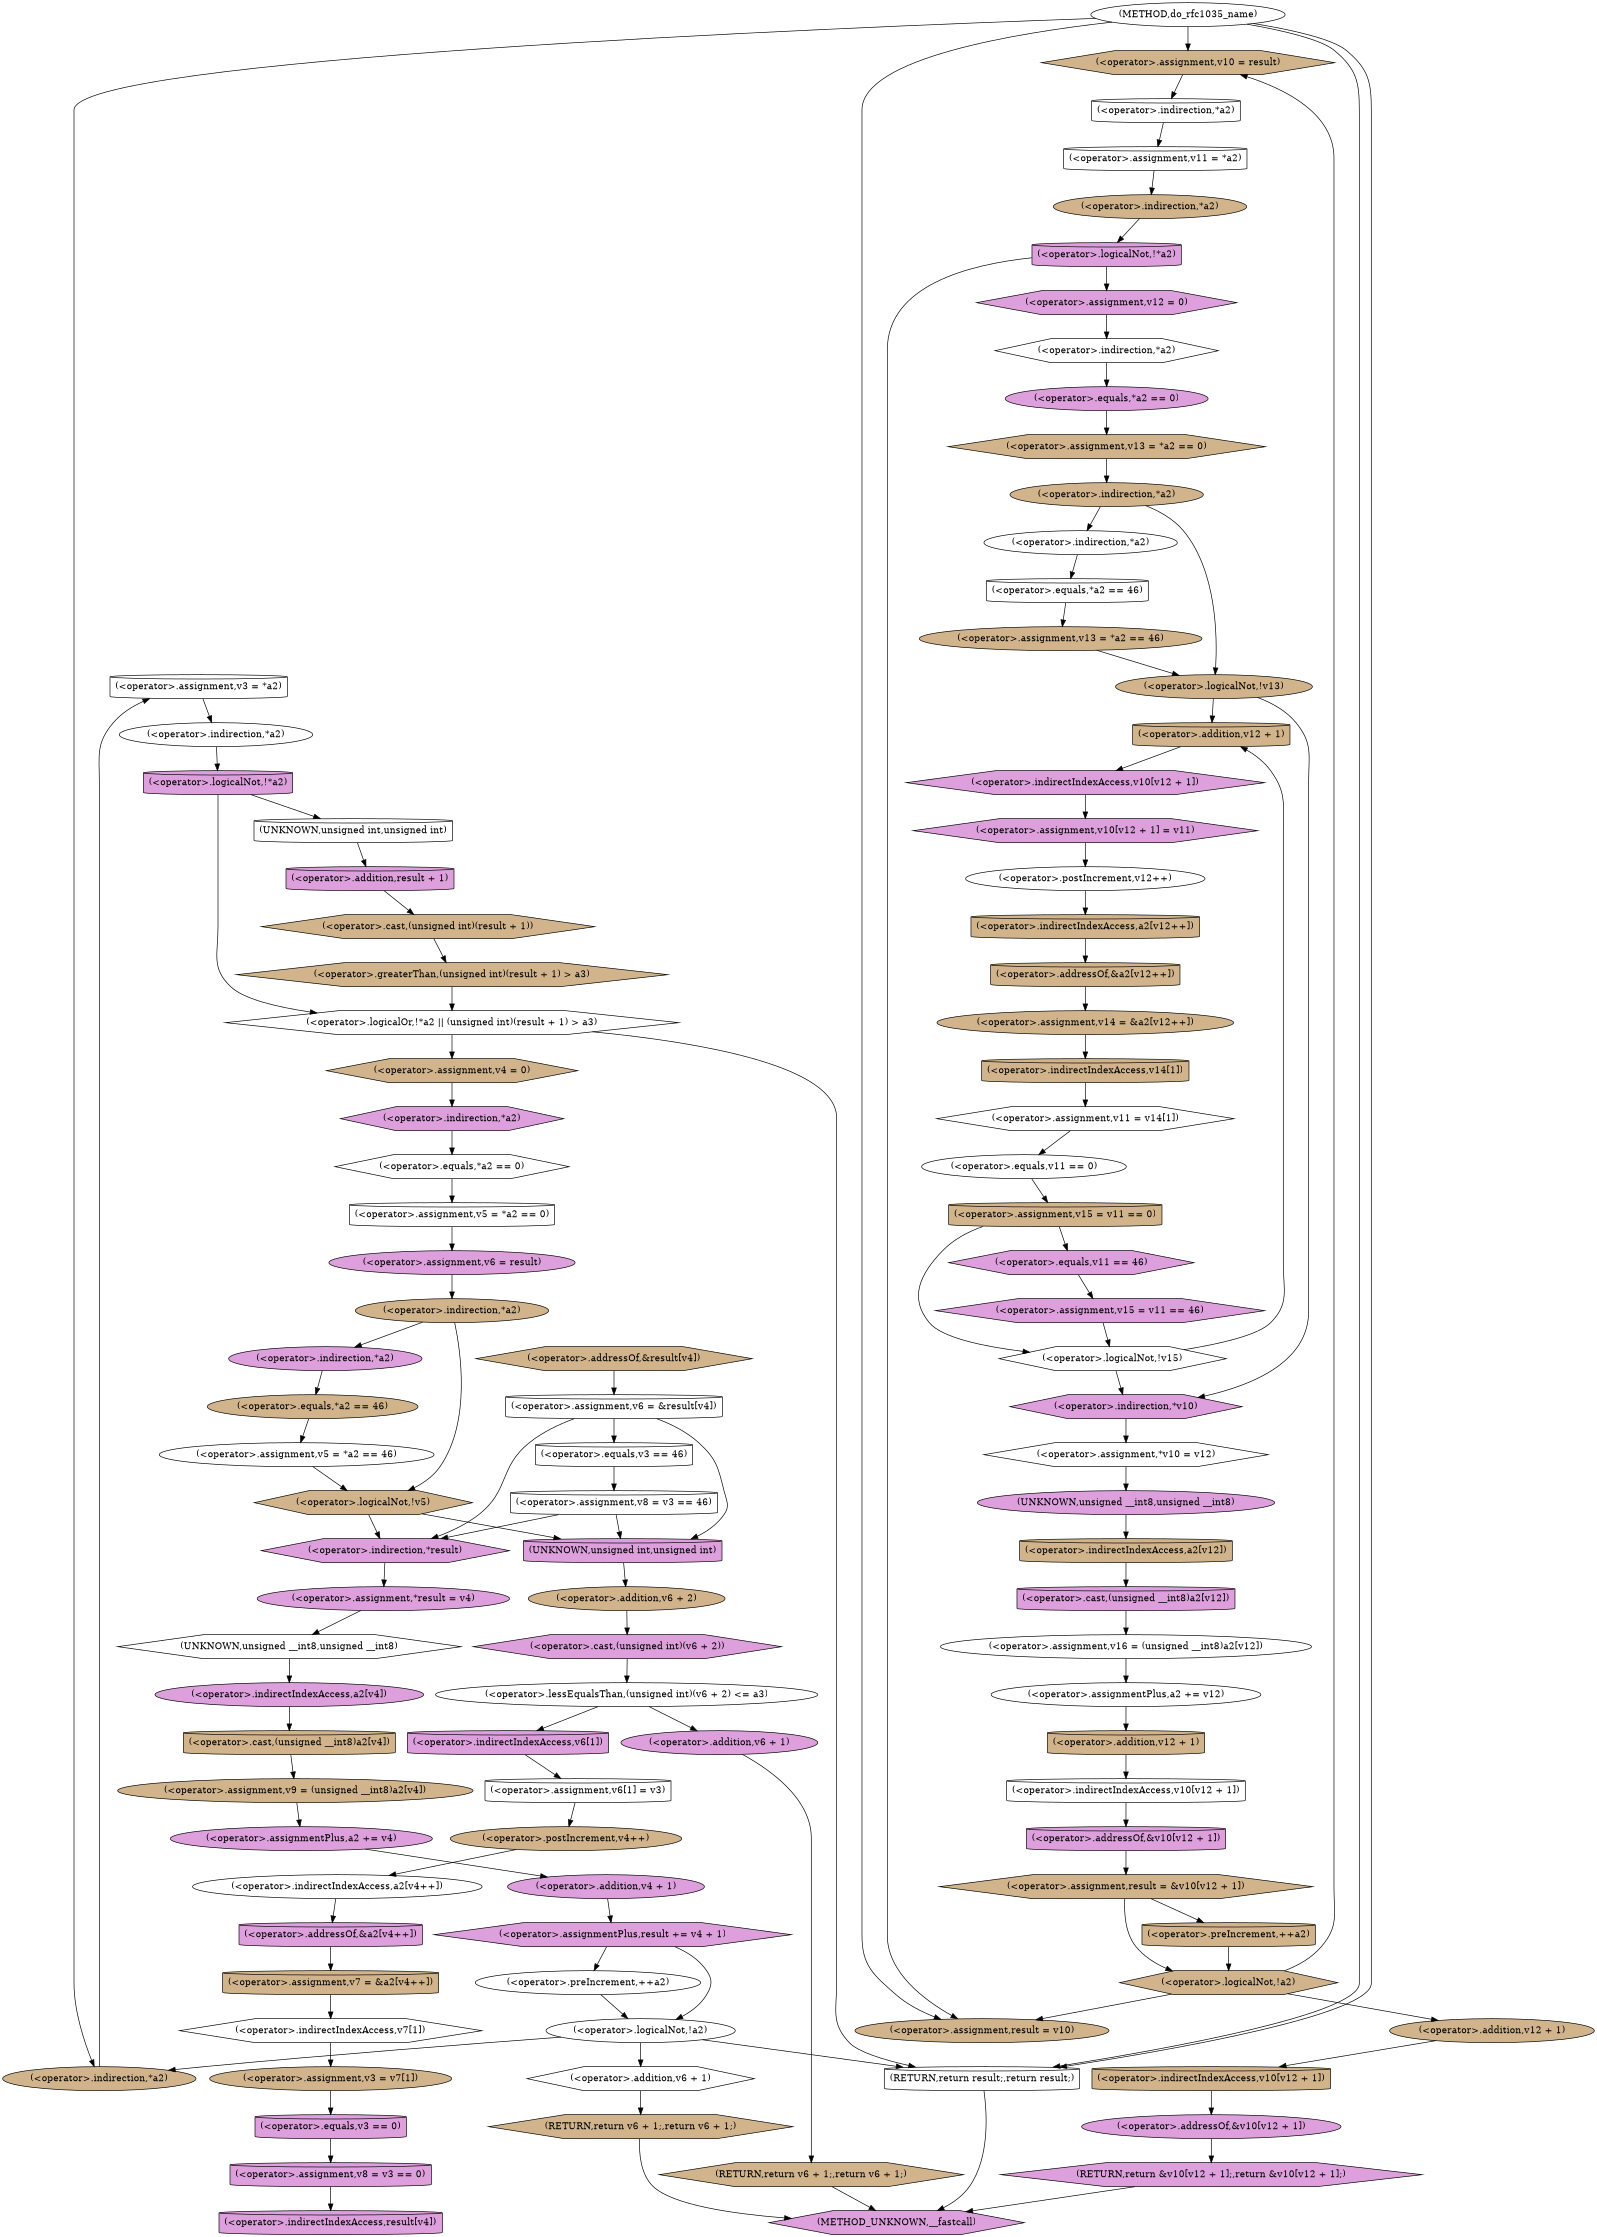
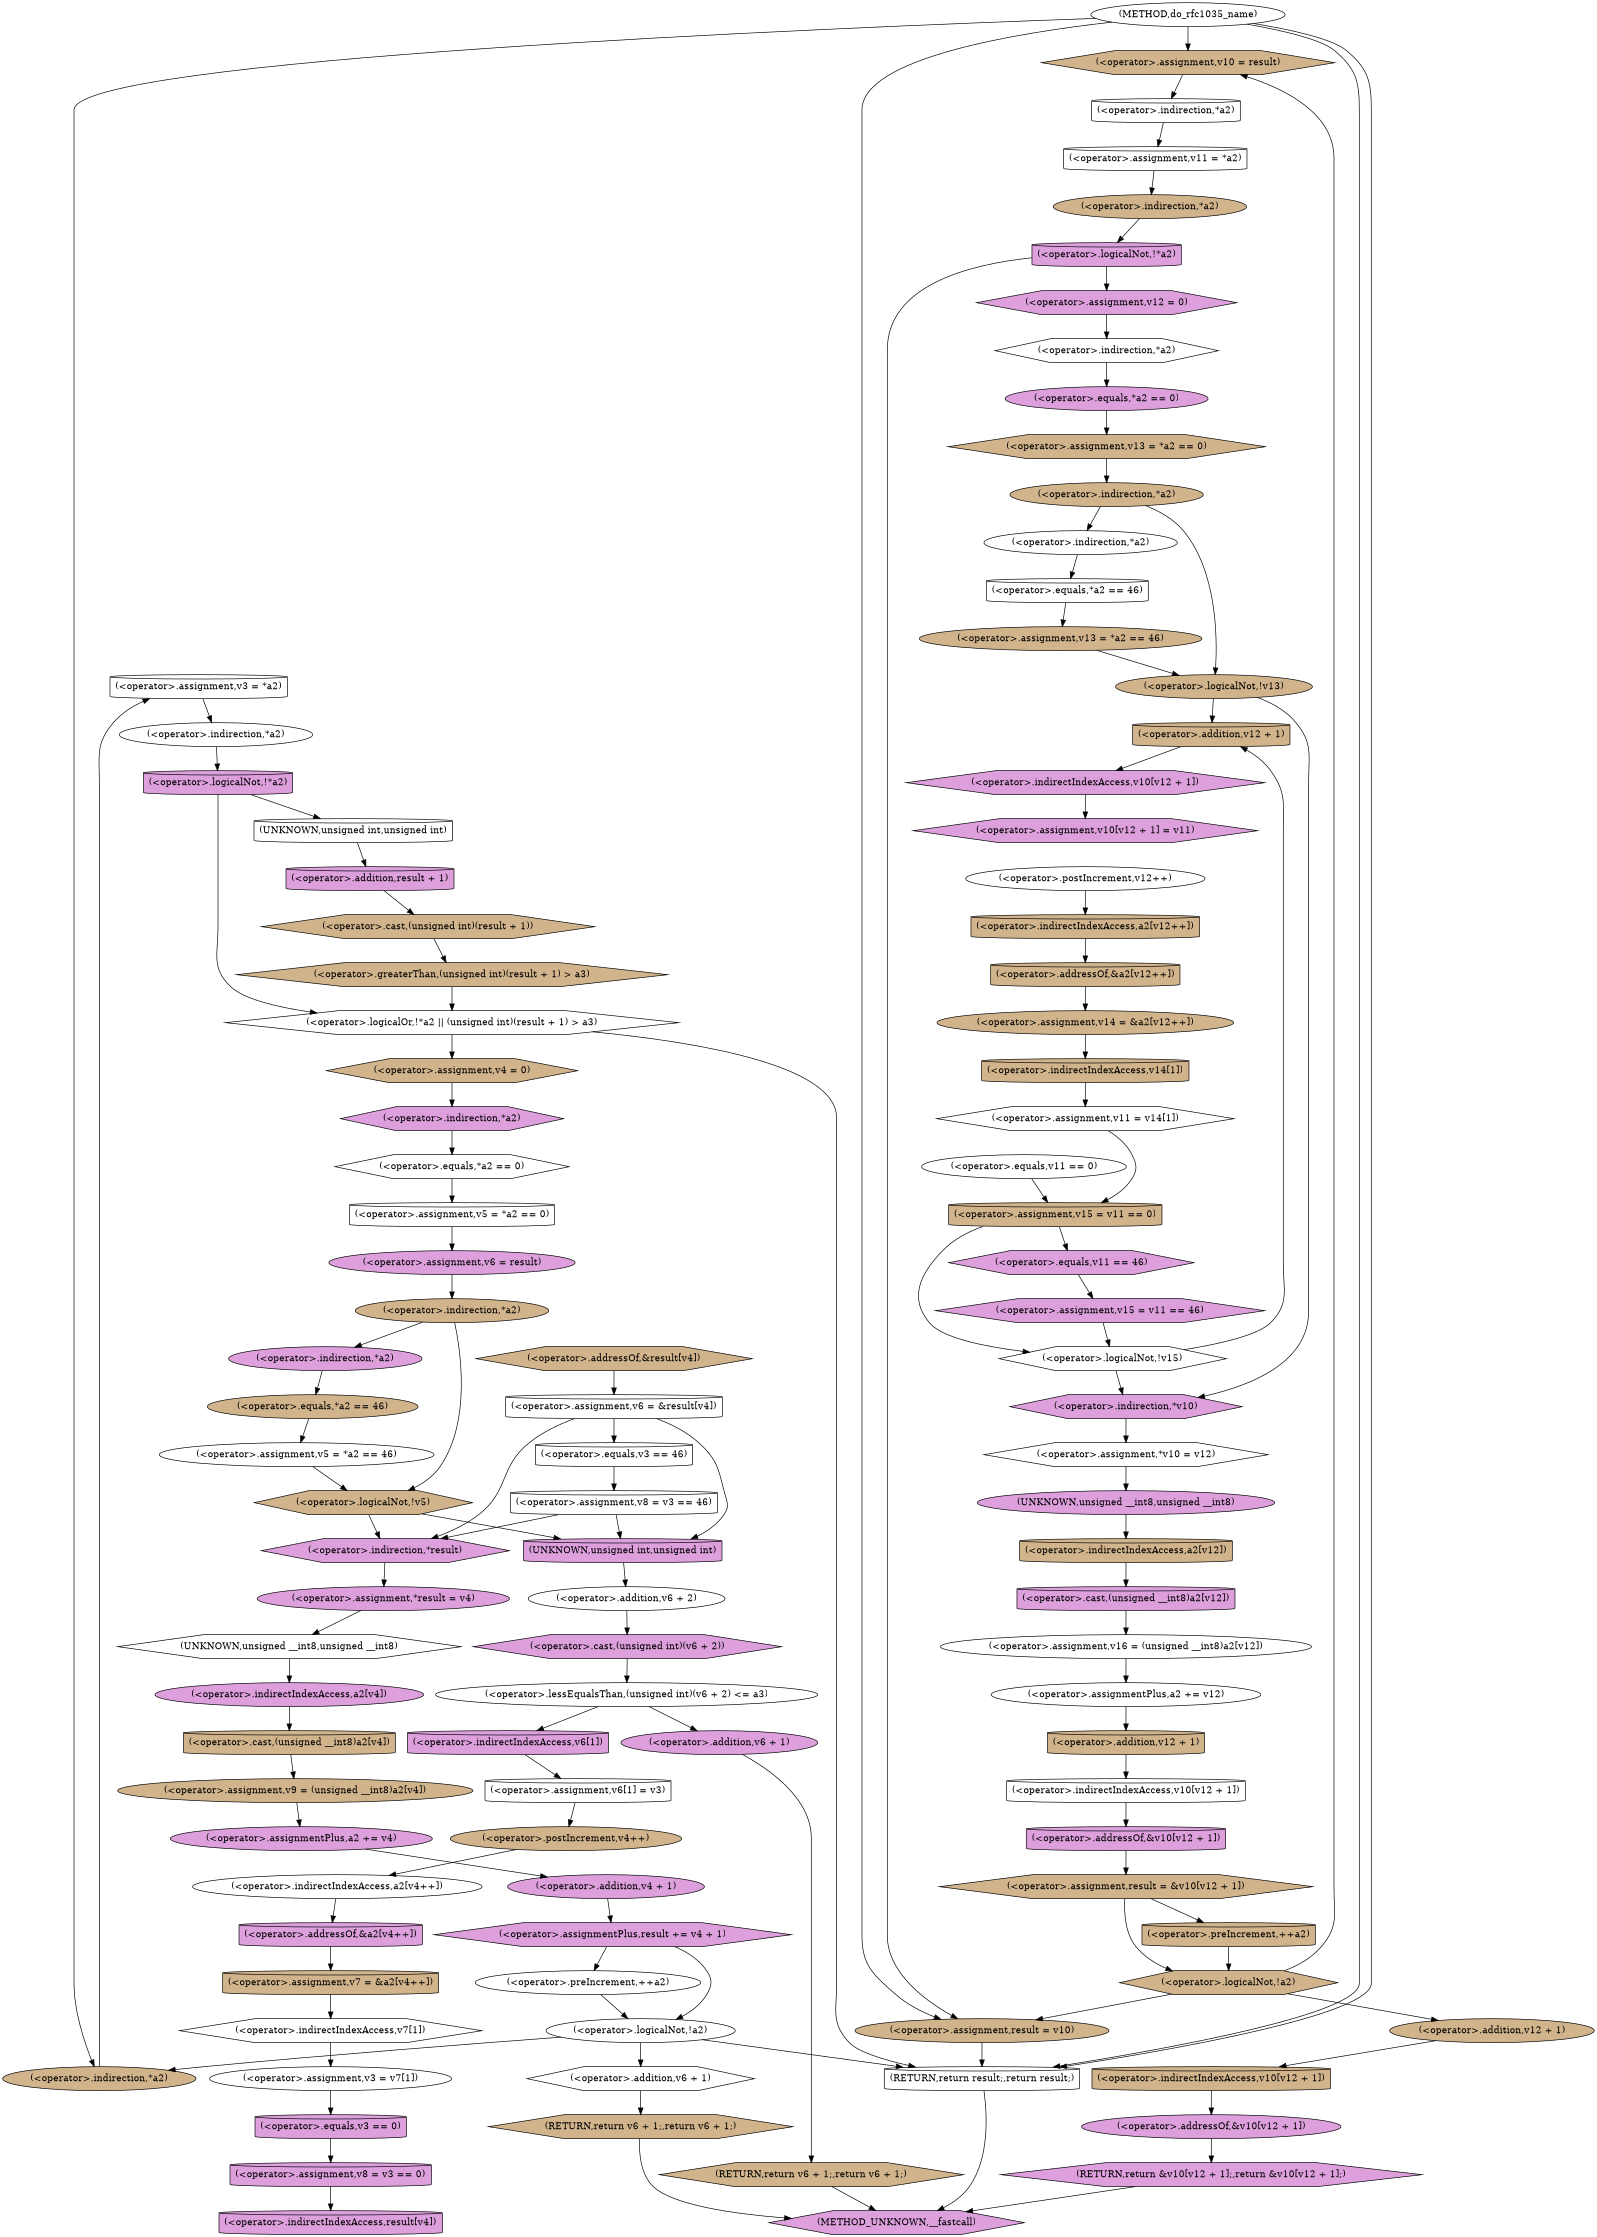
edge "(<operator>.assignment,v10[v12 + 1] = v11)" -> "(<operator>.postIncrement,v12++)": removed
edge "(<operator>.assignment,v11 = v14[1])" -> "(<operator>.equals,v11 == 0)": now "(<operator>.assignment,v11 = v14[1])" -> "(<operator>.assignment,v15 = v11 == 0)"
node "(<operator>.addition,v6 + 2)": fillcolor tan -> white
edge "(<operator>.assignment,result = v10)" -> "(RETURN,return result;,return result;)": added
node "(<operator>.assignment,v3 = v7[1])": fillcolor tan -> white
